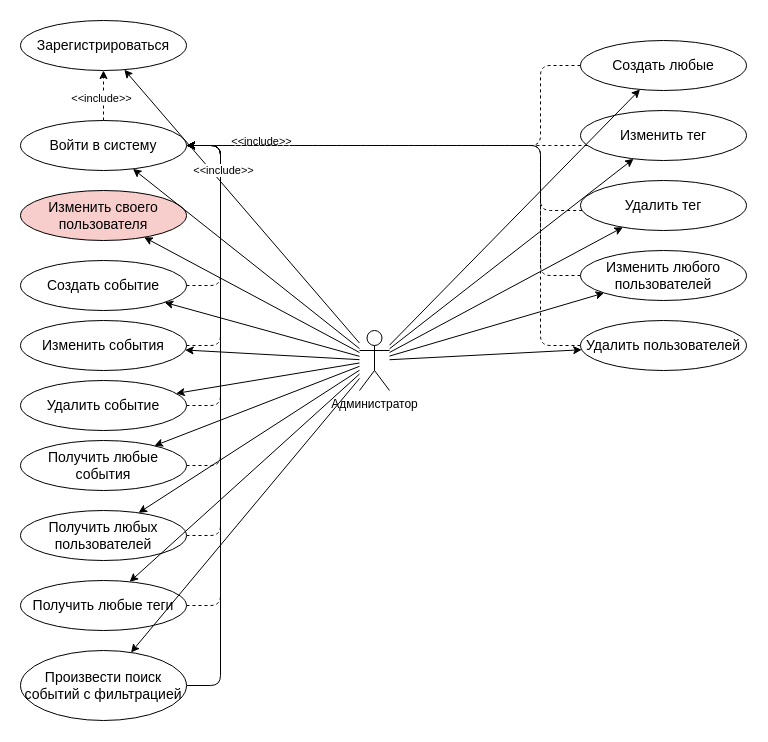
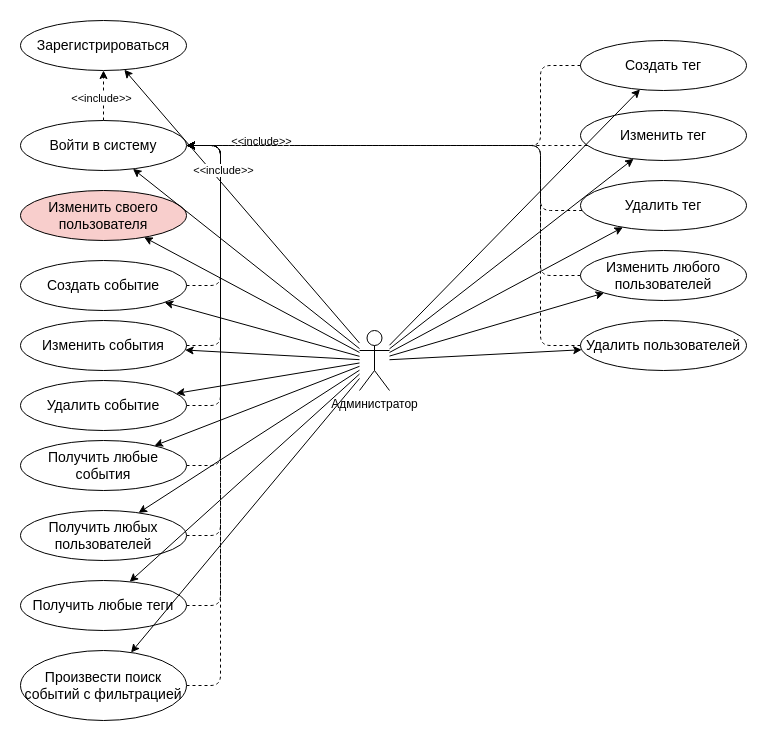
node "Создать любые": label "Создать любые" -> "Создать тег"
edge "Произвести поиск событий с фильтрацией" -> "Войти в систему": style solid -> dashed
